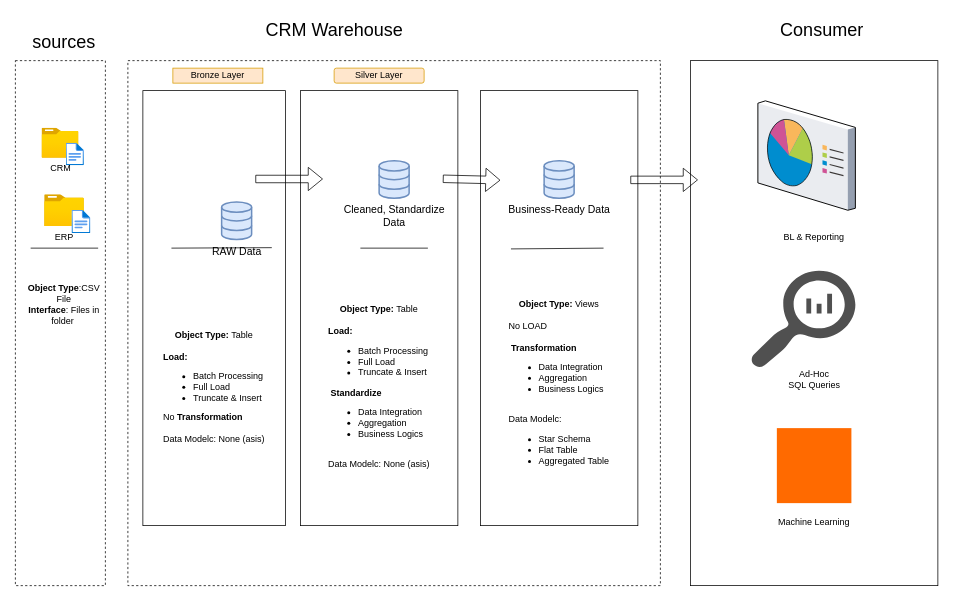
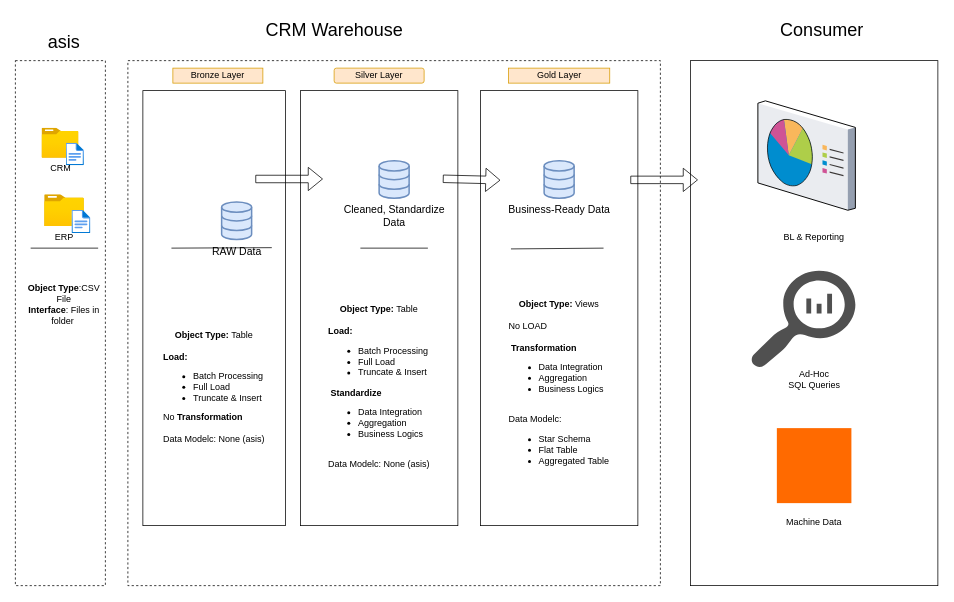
node "sources": label "sources" -> "asis"
node "Gold Layer": added
node "Machine Learning": label "Machine Learning" -> "Machine Data"
